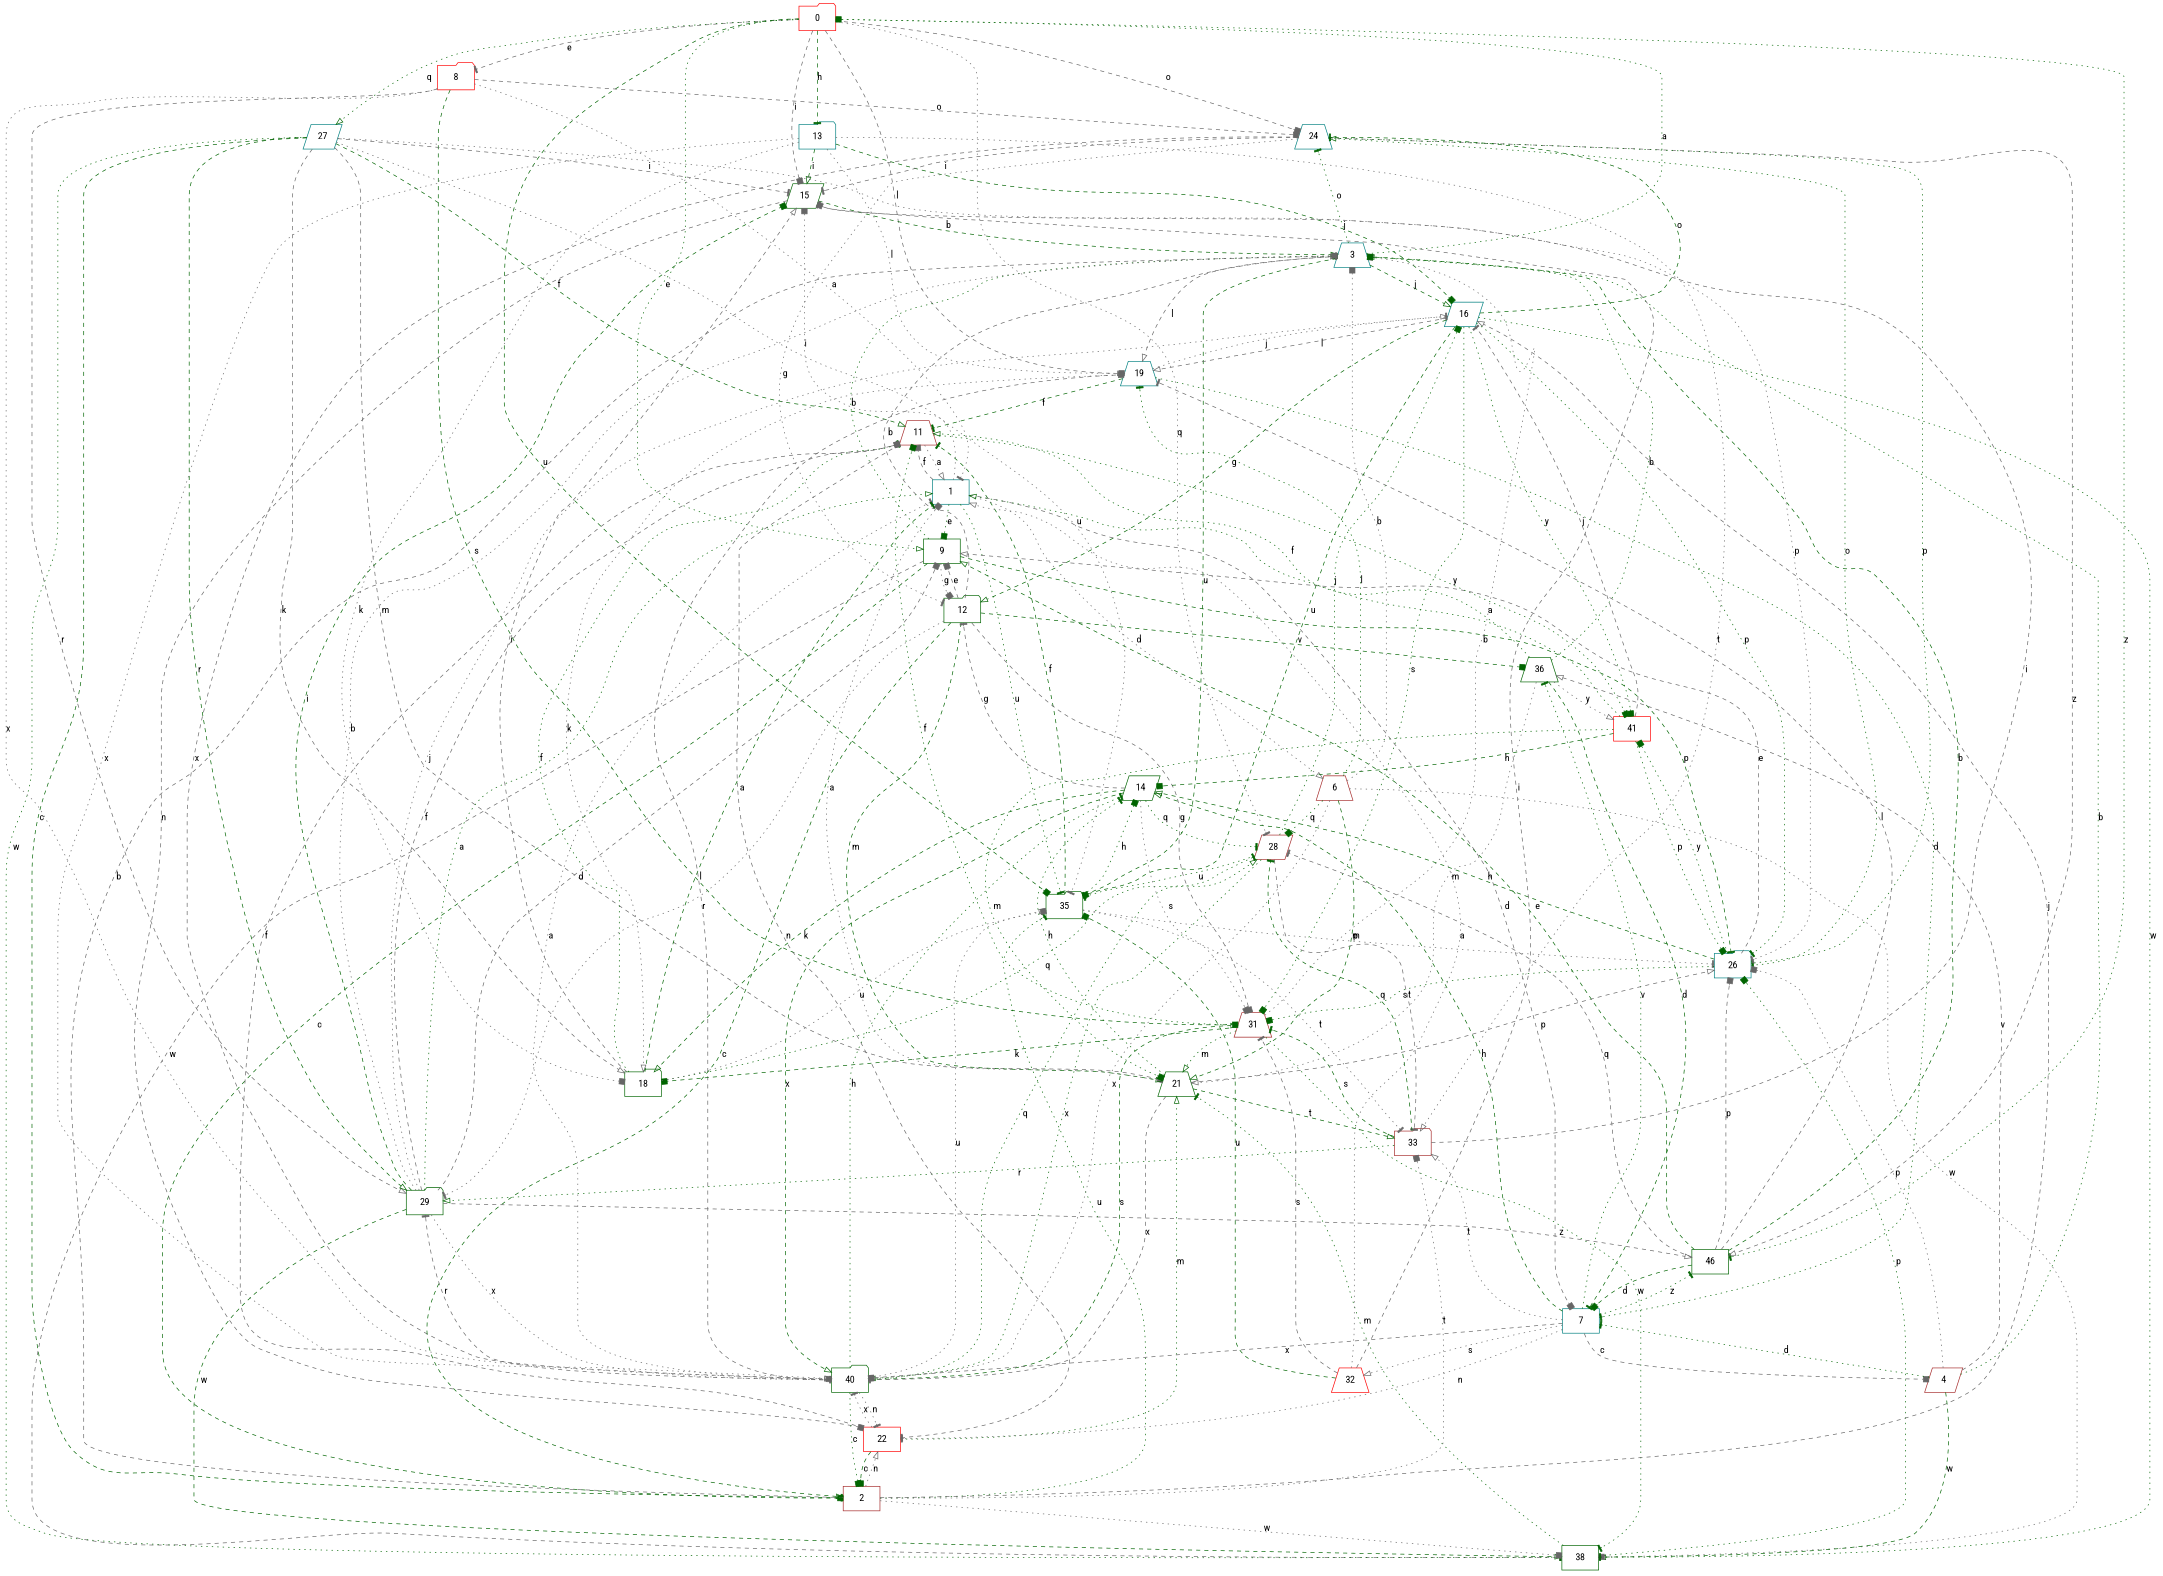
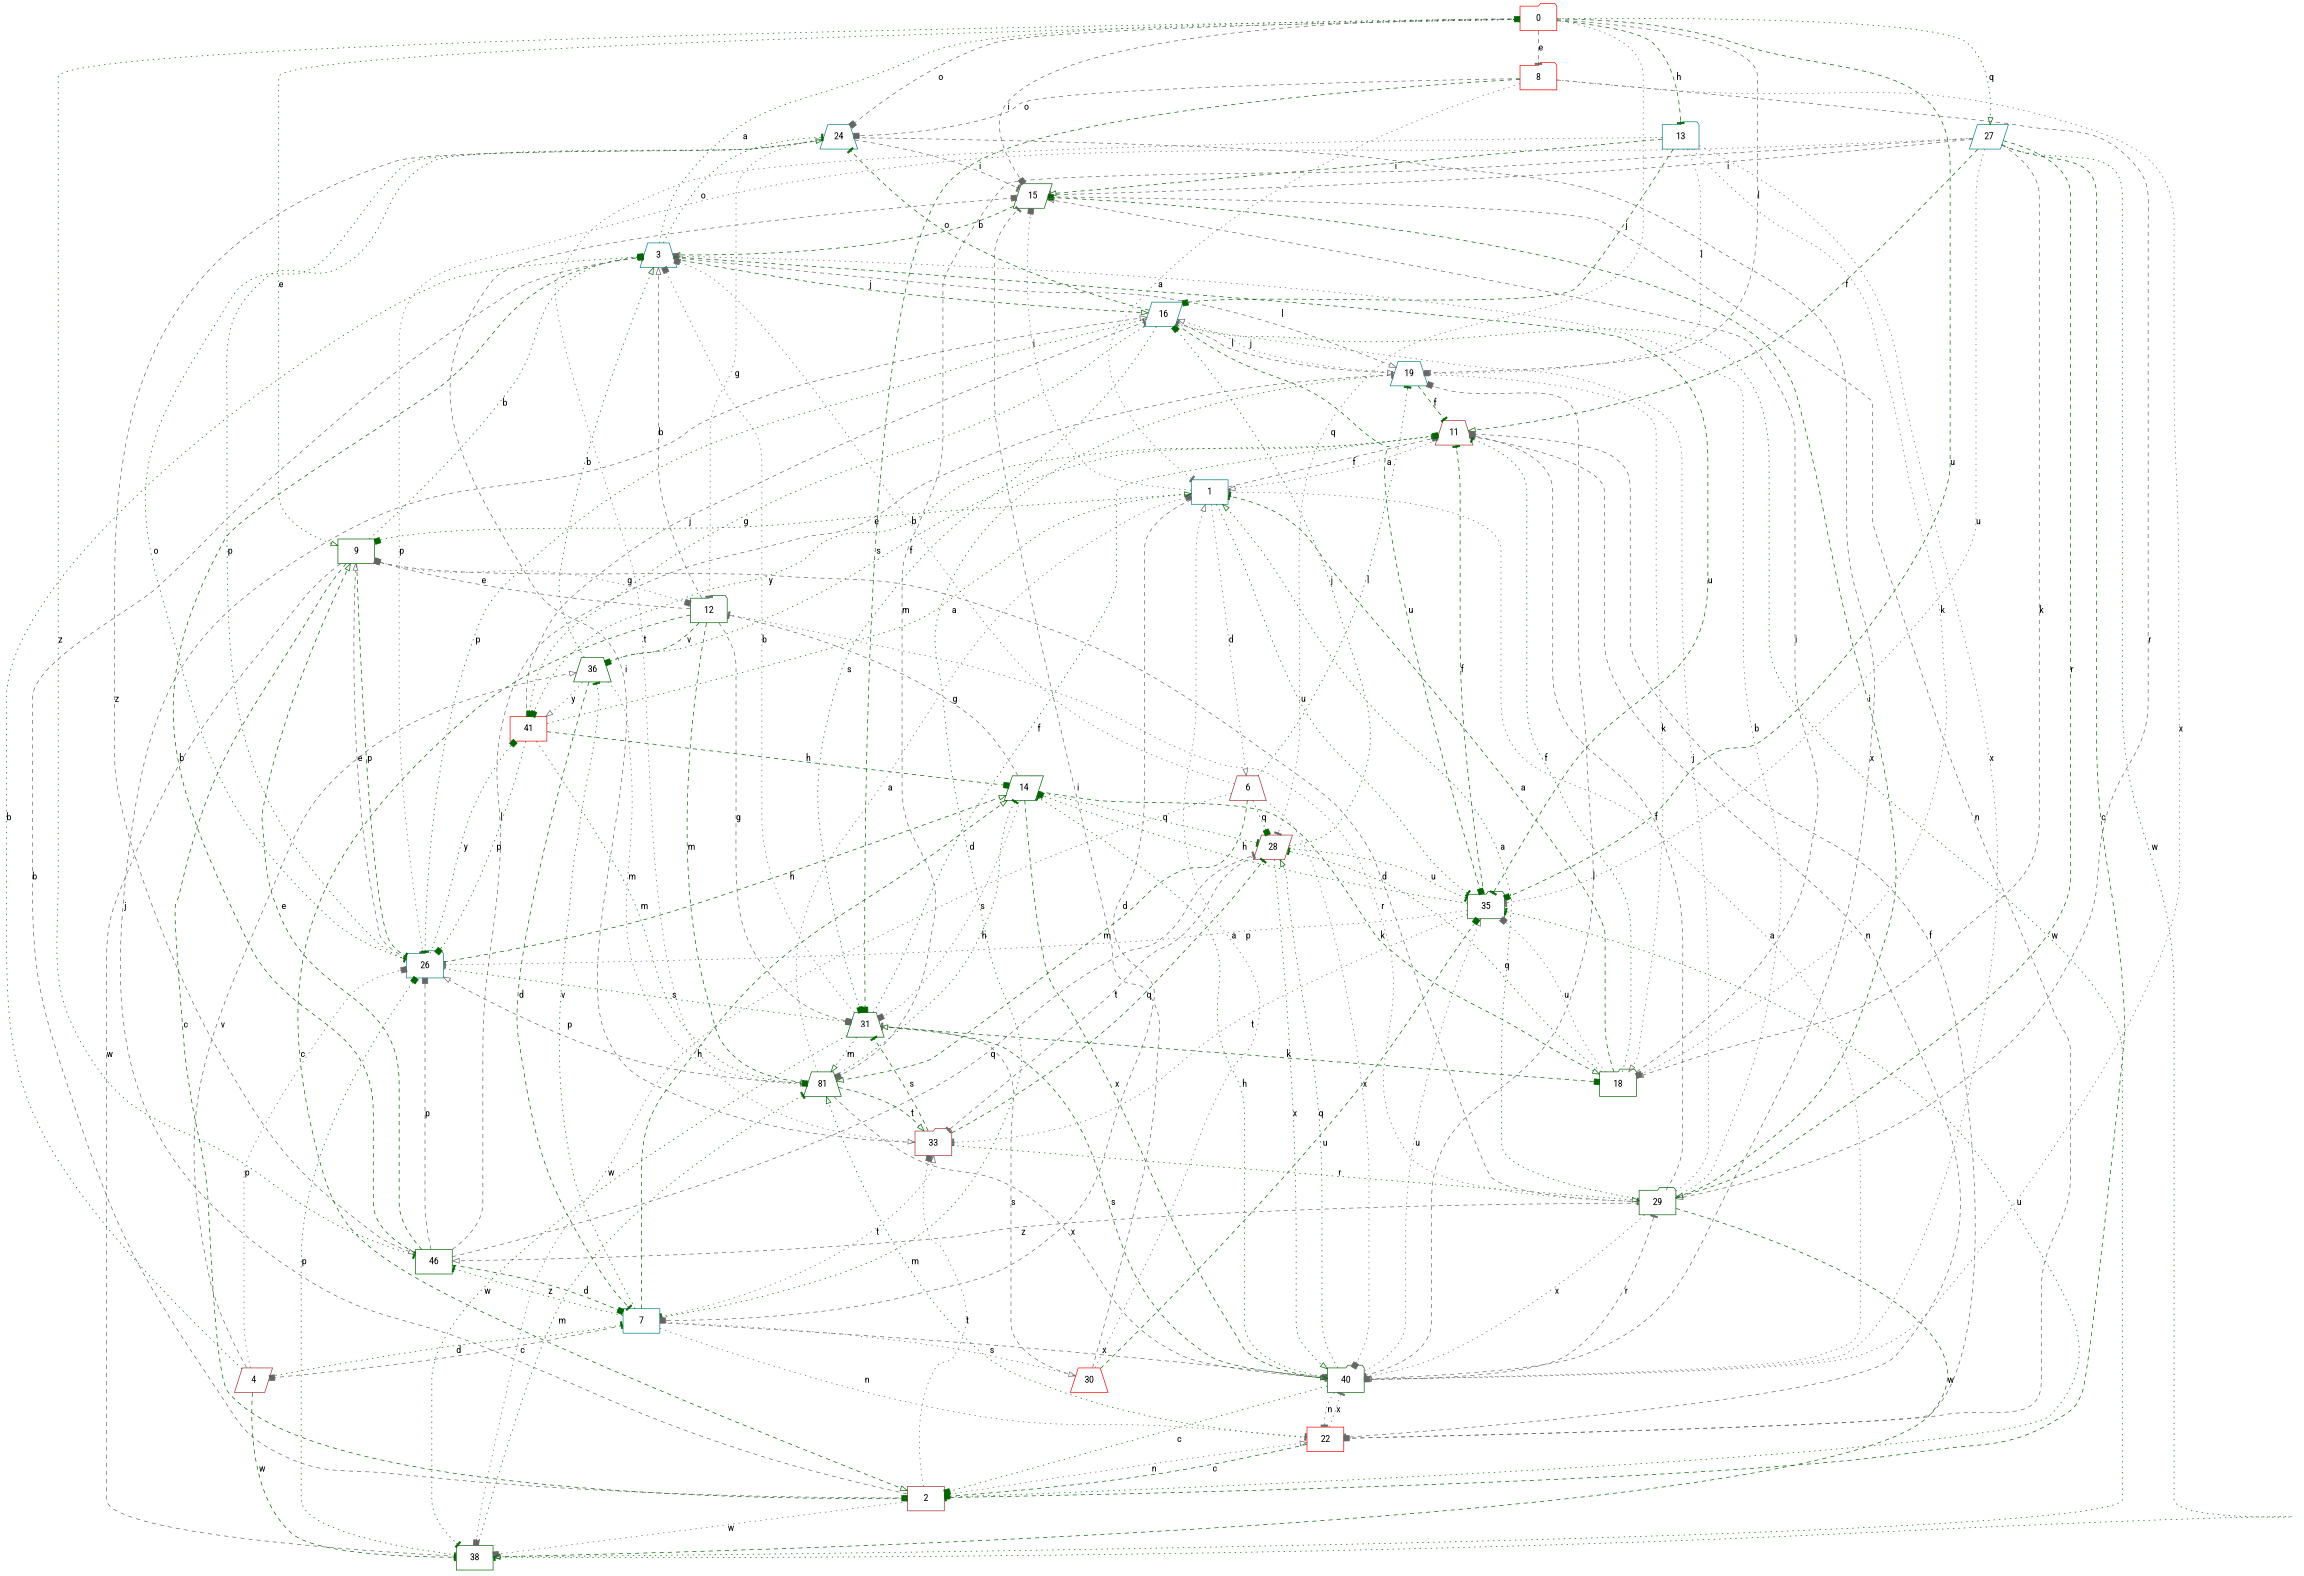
edge "16" -> "12": removed, label "g"
edge "16" -> "41": label "y" -> "g"
node "31": color brown -> darkgreen
node "21": label "21" -> "81"
node "32": label "32" -> "30"
